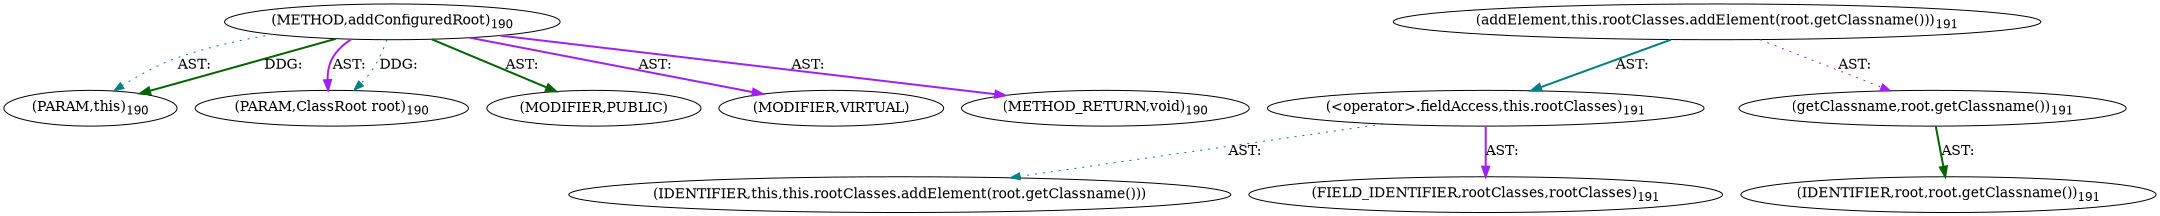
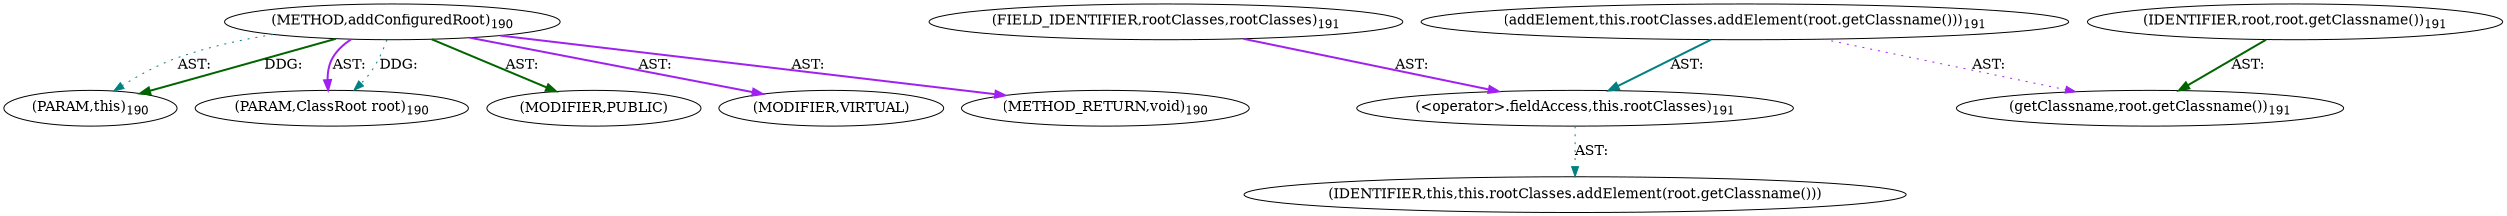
edge "(<operator>.fieldAccess,this.rootClasses)" -> "(FIELD_IDENTIFIER,rootClasses,rootClasses)": reversed
edge "(getClassname,root.getClassname())" -> "(IDENTIFIER,root,root.getClassname())": reversed
